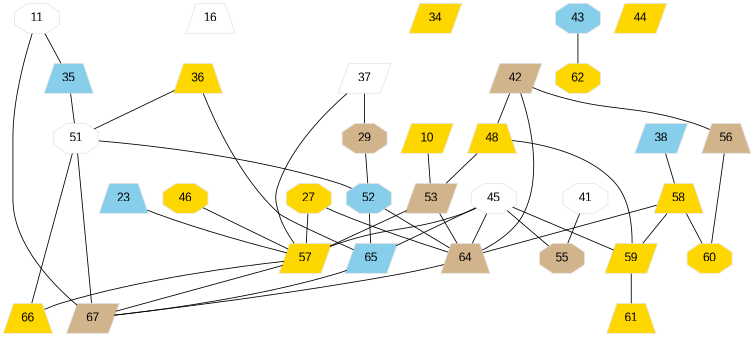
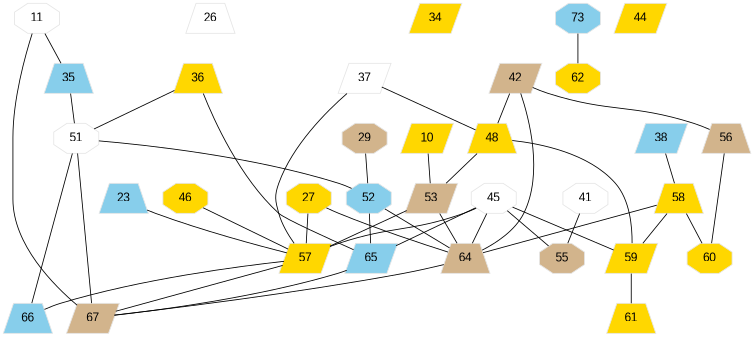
node "16": label "16" -> "26"
node "43": label "43" -> "73"
edge "37" -- "29": now "37" -- "48"
node "66": fillcolor gold -> skyblue
